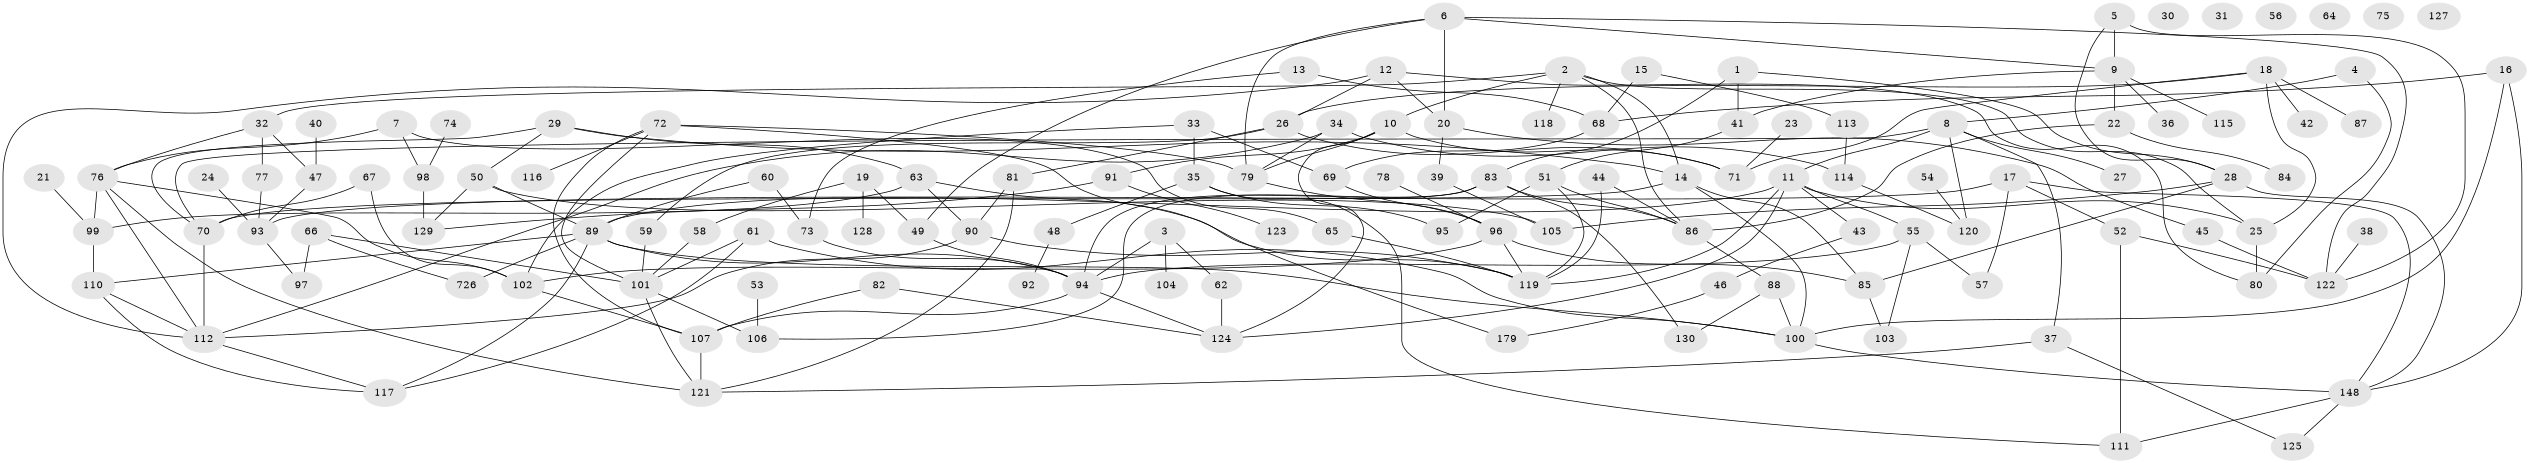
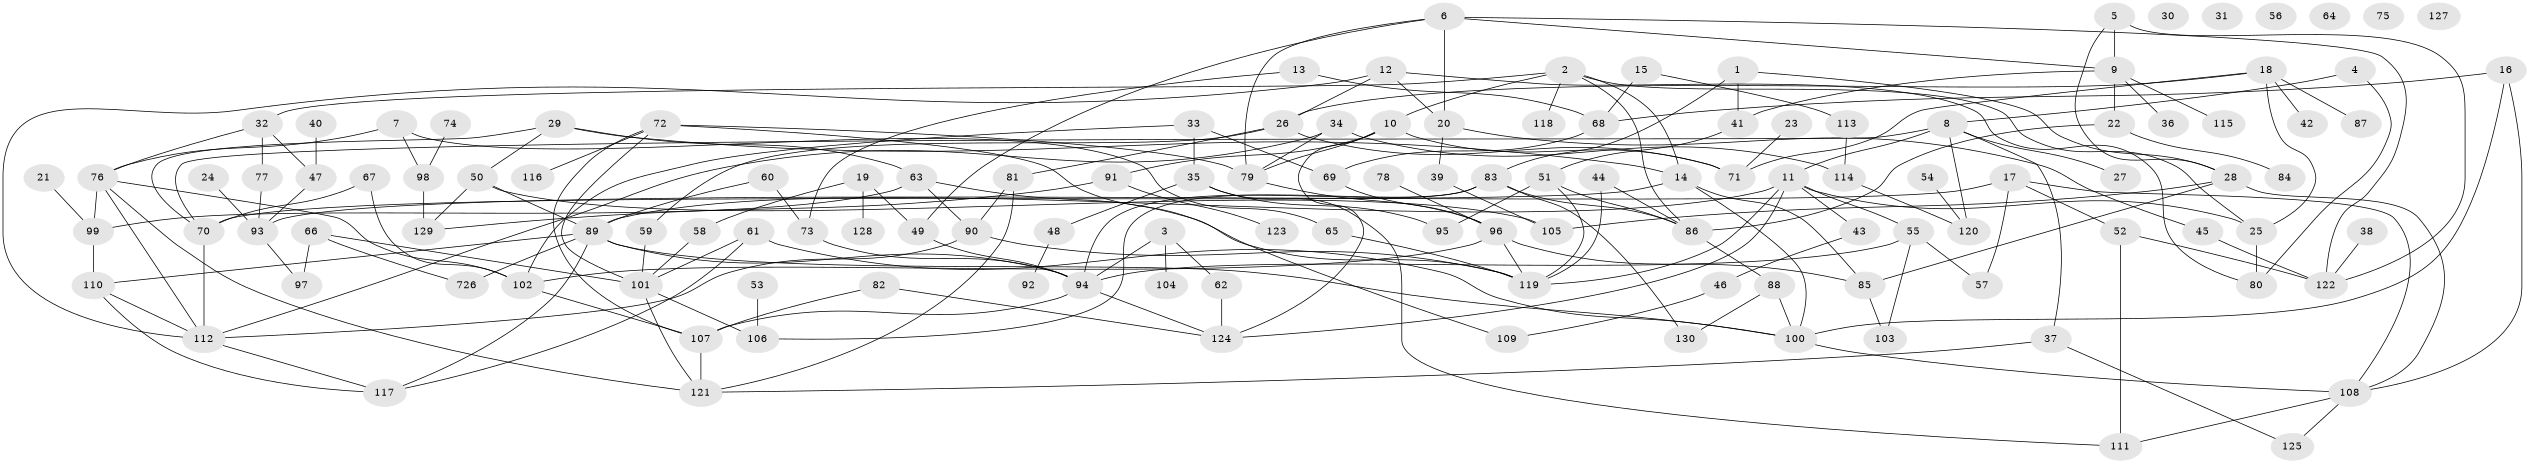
node "179": label "179" -> "109"
node "148": label "148" -> "108"
